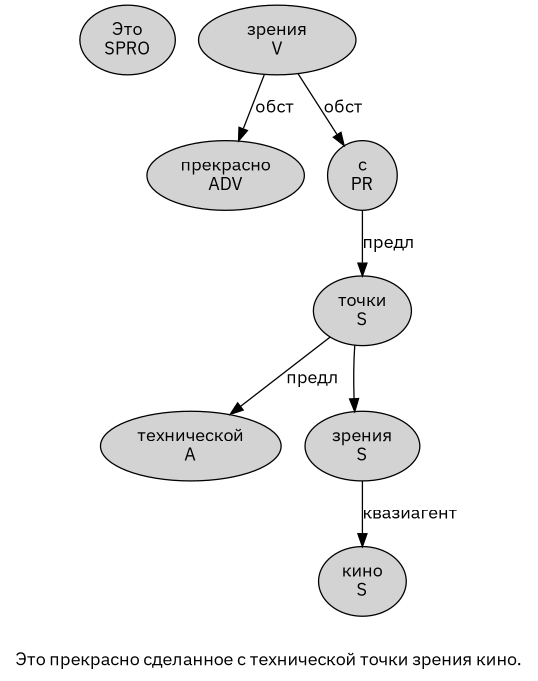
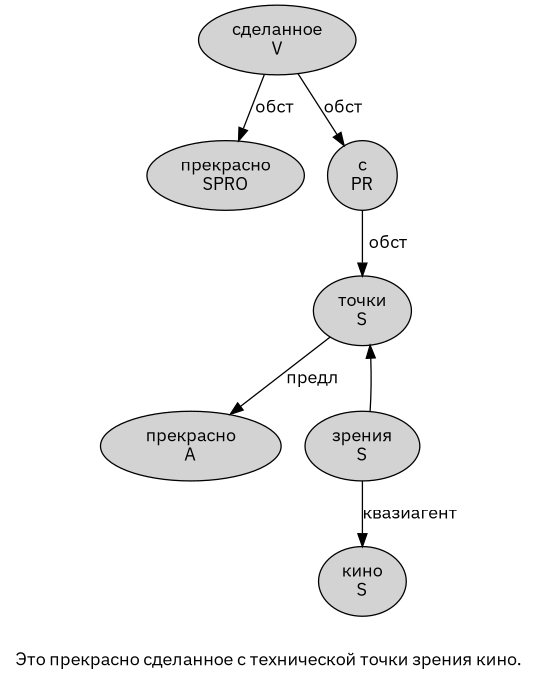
node "Это SPRO": removed
node "зрения V": label "зрения V" -> "сделанное V"
node "прекрасно ADV": label "прекрасно ADV" -> "прекрасно SPRO"
edge "с PR" -> "точки S": label "предл" -> "обст"
edge "точки S" -> "зрения S": reversed
node "технической A": label "технической A" -> "прекрасно A"
